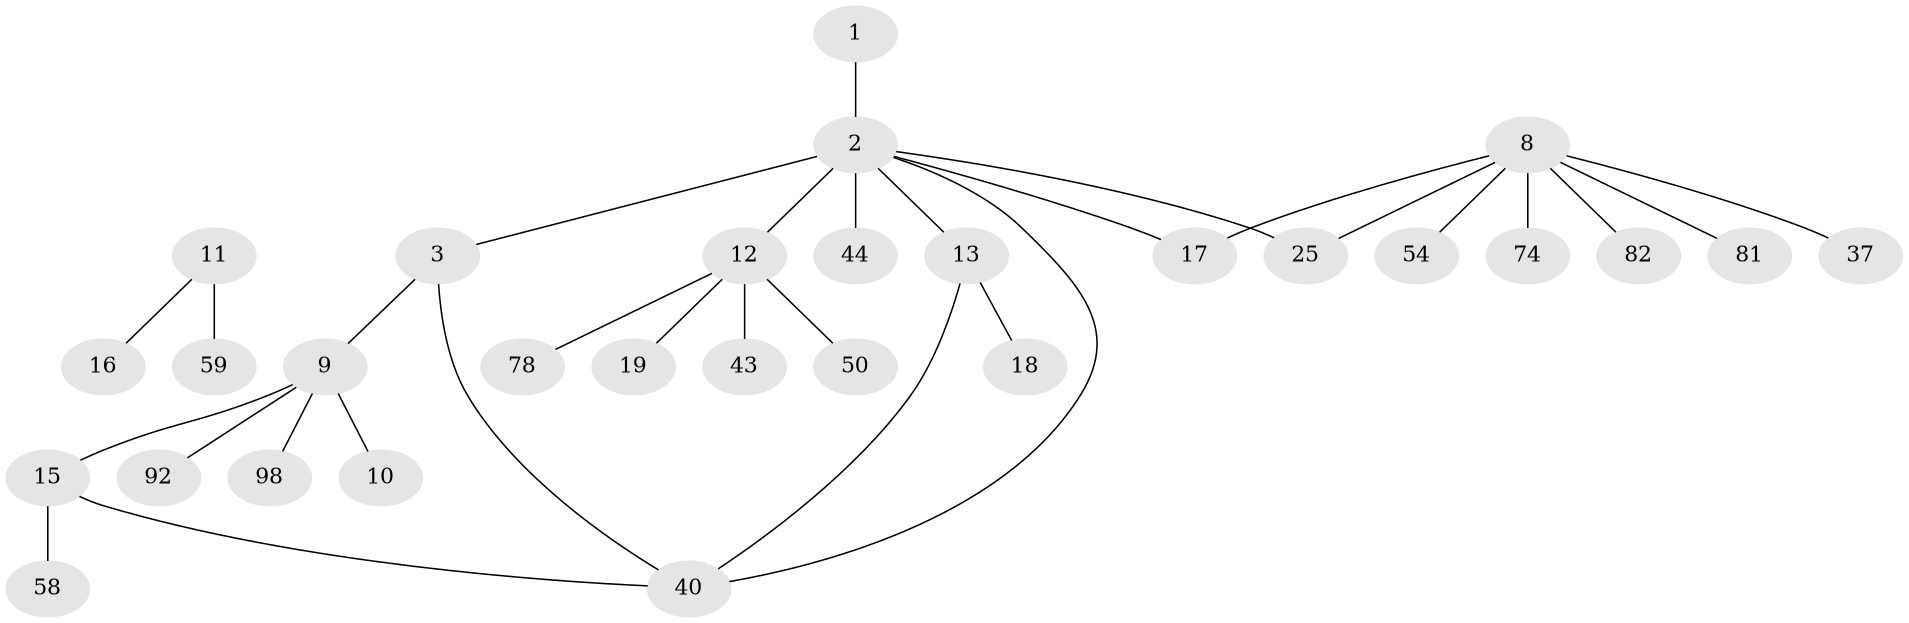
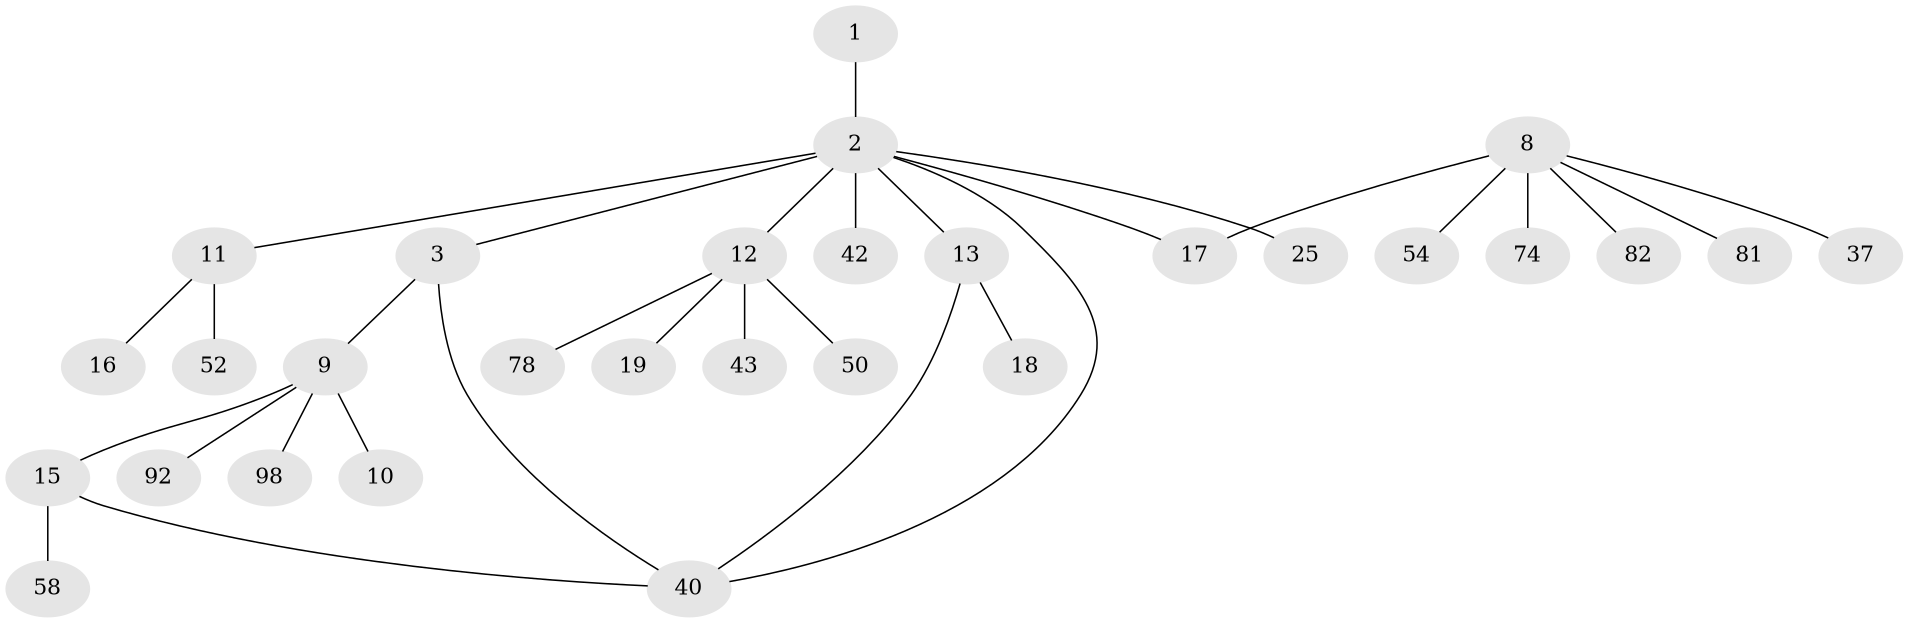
edge "2" -- "11": added
edge "8" -- "25": removed
node "44": label "44" -> "42"
node "59": label "59" -> "52"
